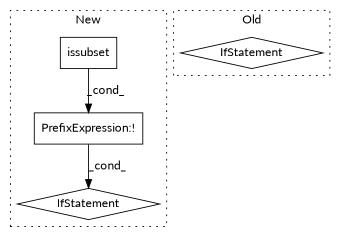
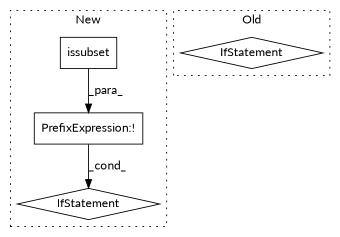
edge "issubset" -> "PrefixExpression:!": label "_cond_" -> "_para_"
